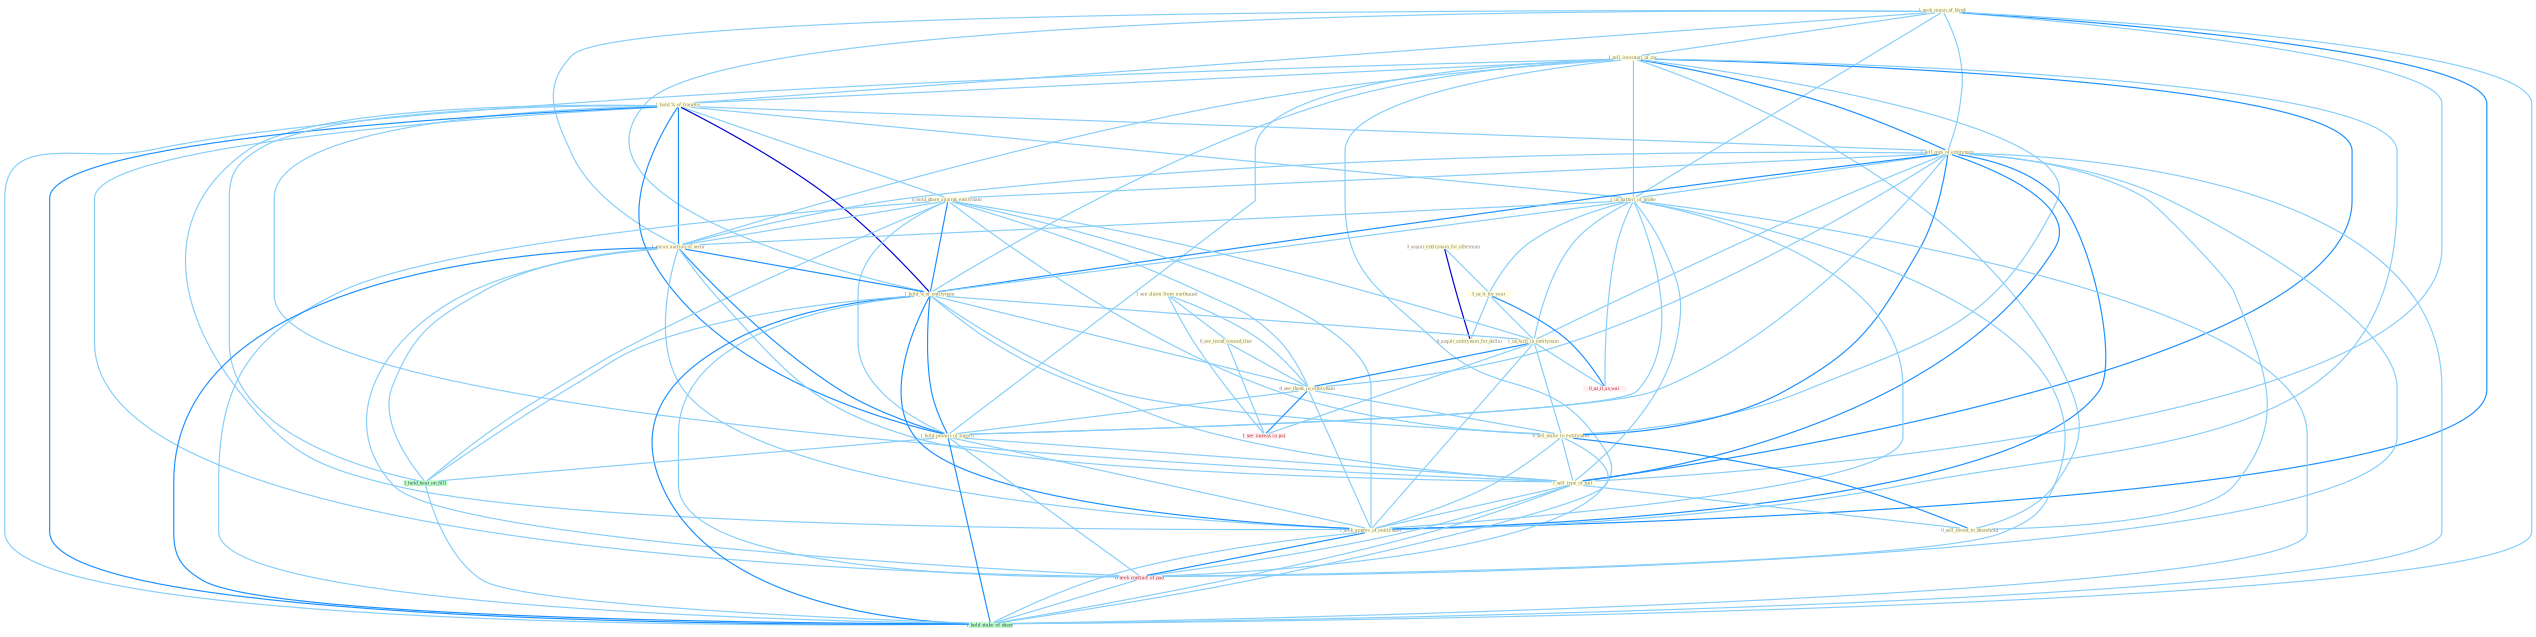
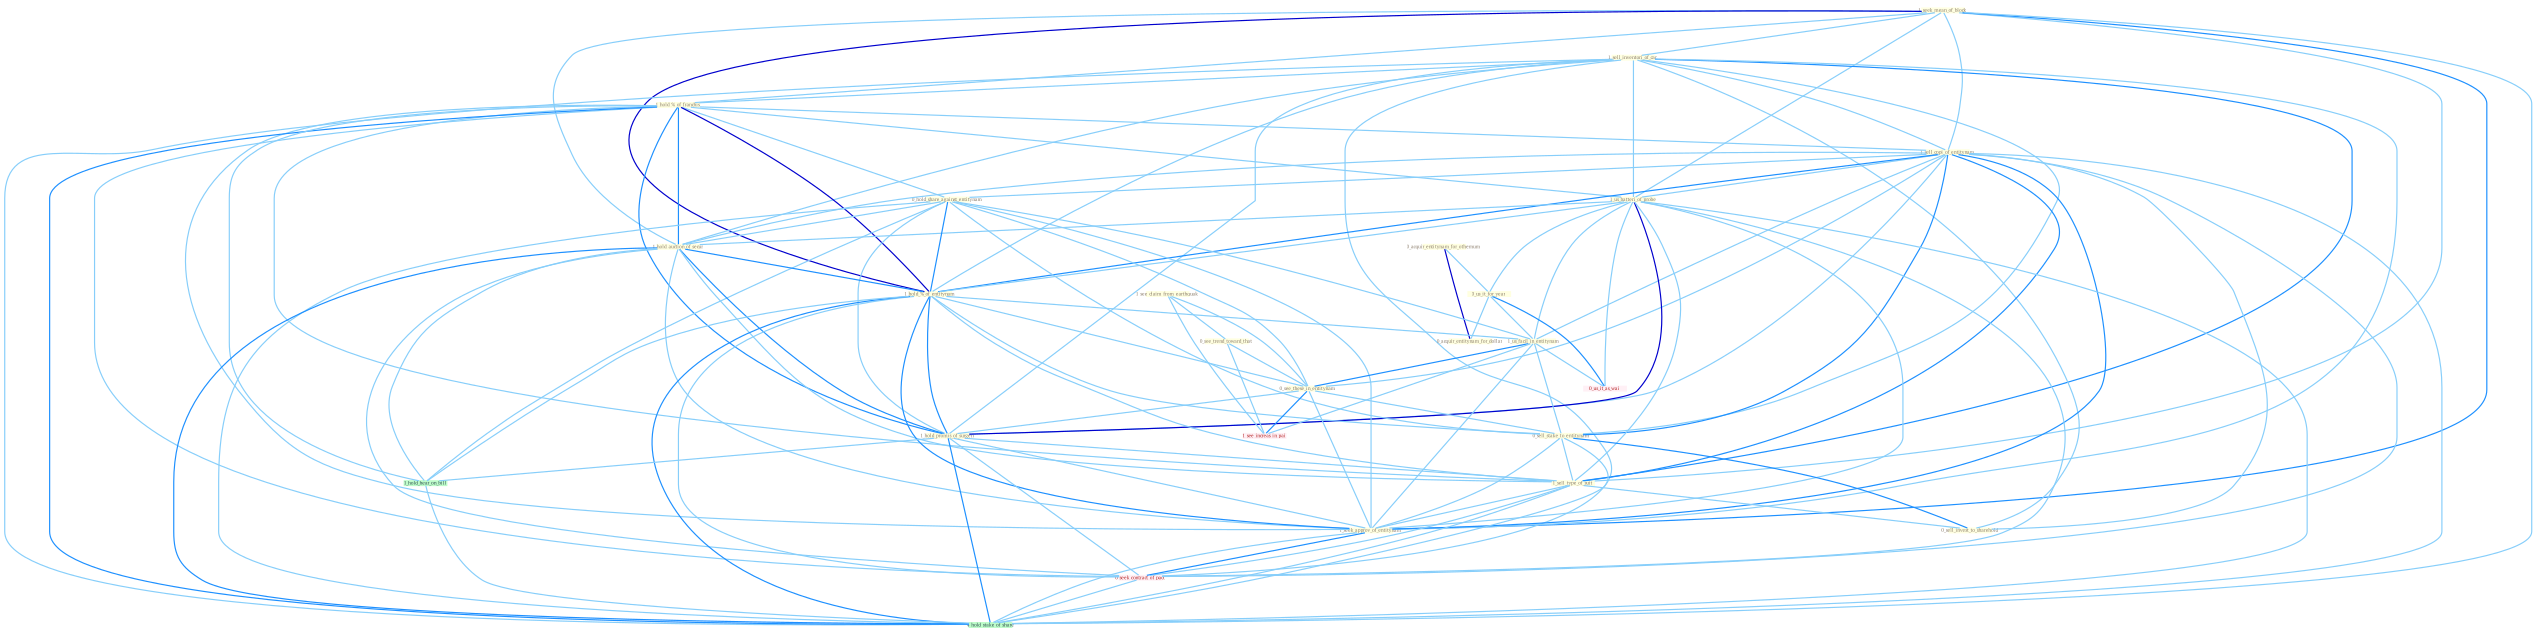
edge "1_seek_mean_of_block" -- "1_hold_%_of_entitynam": color #87cefa -> #0000cd
edge "1_sell_inventori_of_car" -- "1_sell_copi_of_entitynam": color #1e90ff -> #87cefa
node "1_mean_auction_of_secur": label "1_mean_auction_of_secur" -> "1_hold_auction_of_secur"
edge "1_us_batteri_of_probe" -- "1_hold_promis_of_surgeri": color #87cefa -> #0000cd
node "1_hold_stake_of_share": label "1_hold_stake_of_share" -> "4_hold_stake_of_share"
